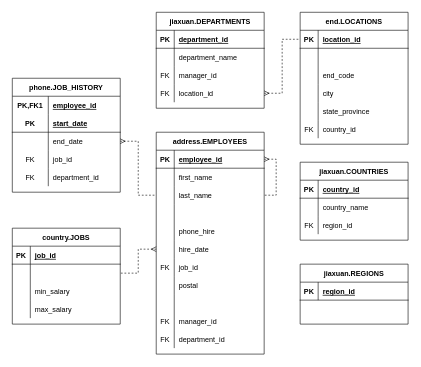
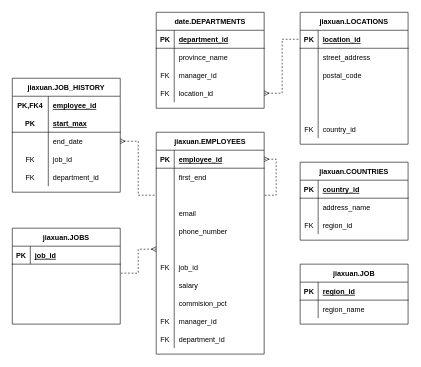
node "jiaxuan.DEPARTMENTS": label "jiaxuan.DEPARTMENTS" -> "date.DEPARTMENTS"
node "end.LOCATIONS": label "end.LOCATIONS" -> "jiaxuan.LOCATIONS"
node "street_address": added
node "department_name": label "department_name" -> "province_name"
node "end_code": label "end_code" -> "postal_code"
node "phone.JOB_HISTORY": label "phone.JOB_HISTORY" -> "jiaxuan.JOB_HISTORY"
node "city": removed
node "PK,FK1": label "PK,FK1" -> "PK,FK4"
node "state_province": removed
node "start_date": label "start_date" -> "start_max"
node "address.EMPLOYEES": label "address.EMPLOYEES" -> "jiaxuan.EMPLOYEES"
node "first_name": label "first_name" -> "first_end"
node "last_name": removed
node "country_name": label "country_name" -> "address_name"
node "email": added
node "phone_hire": label "phone_hire" -> "phone_number"
node "country.JOBS": label "country.JOBS" -> "jiaxuan.JOBS"
node "hire_date": removed
node "jiaxuan.REGIONS": label "jiaxuan.REGIONS" -> "jiaxuan.JOB"
node "postal": label "postal" -> "salary"
node "min_salary": removed
node "commision_pct": added
node "max_salary": removed
node "region_name": added
